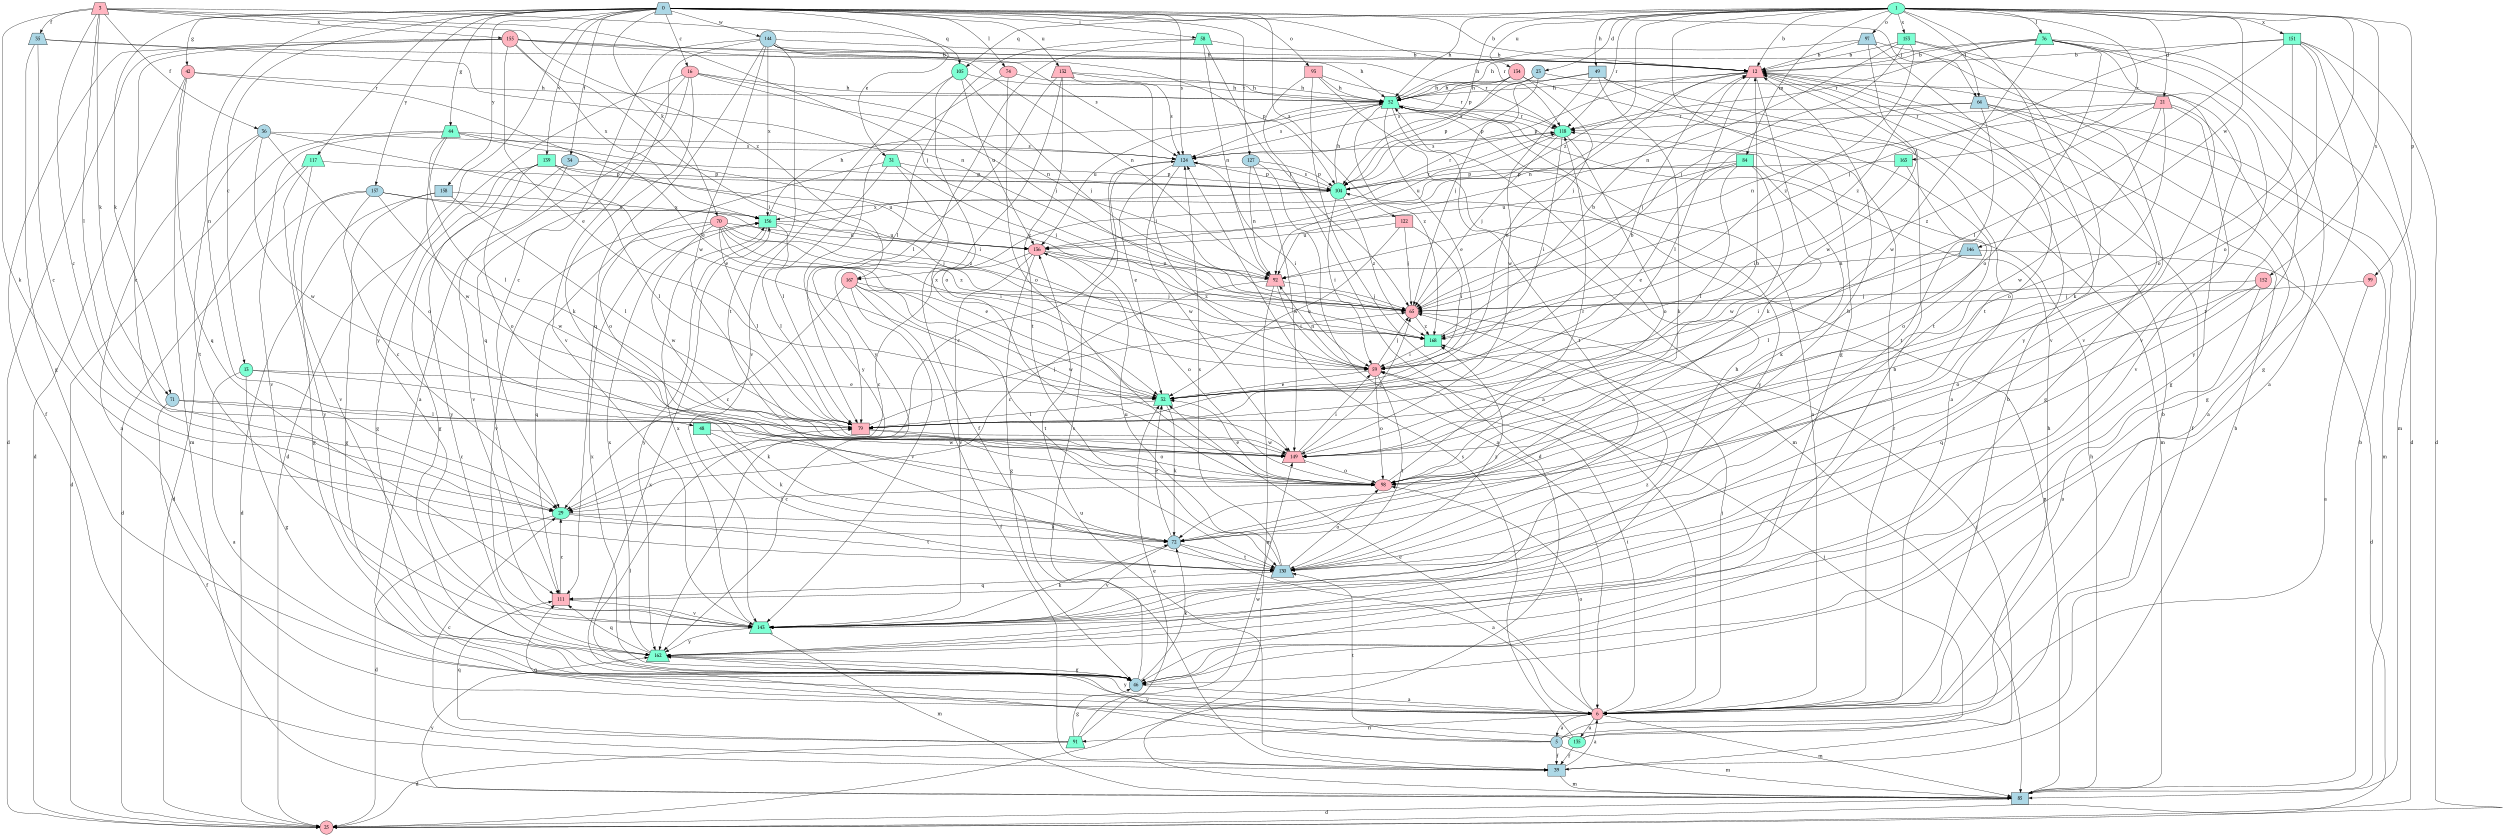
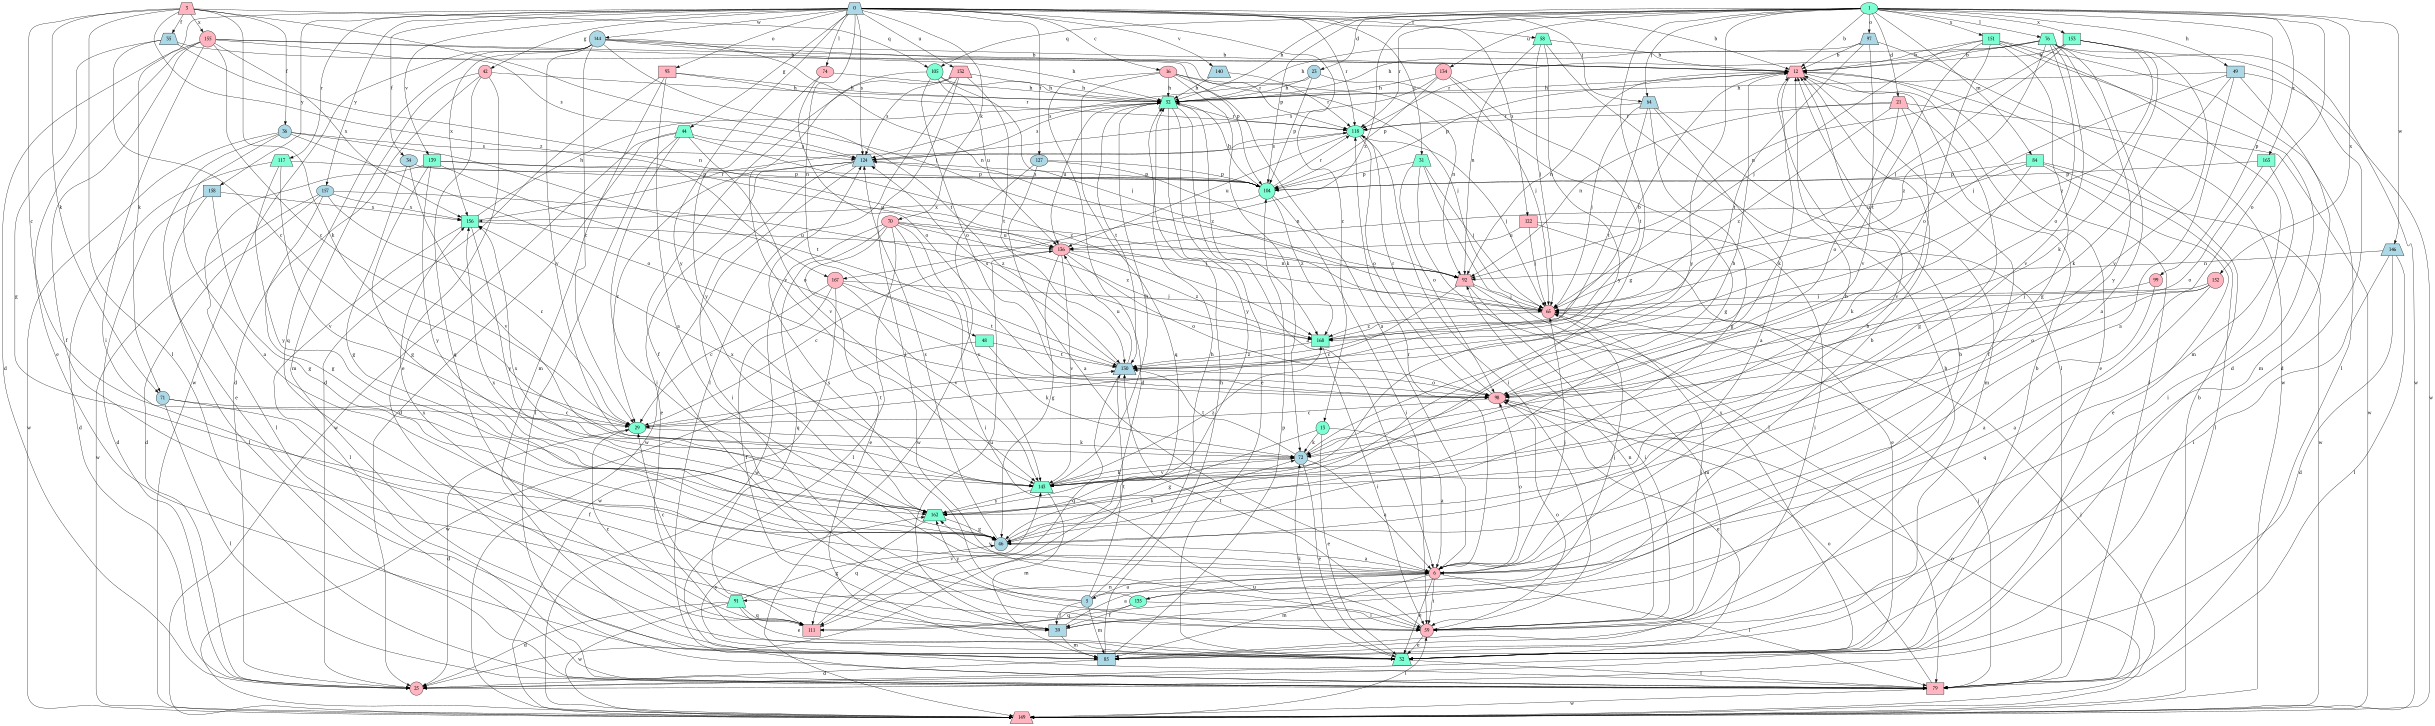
node "140": added
edge "130" -> "168": reversed
